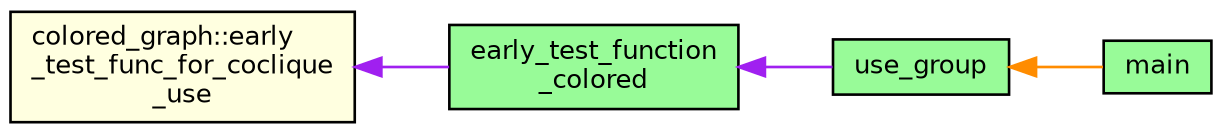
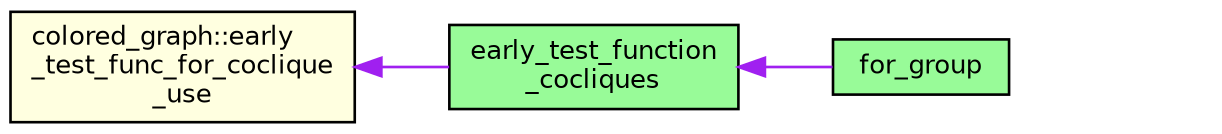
node "early_test_function _colored": label "early_test_function _colored" -> "early_test_function _cocliques"
node "use_group": label "use_group" -> "for_group"
node "main": removed
